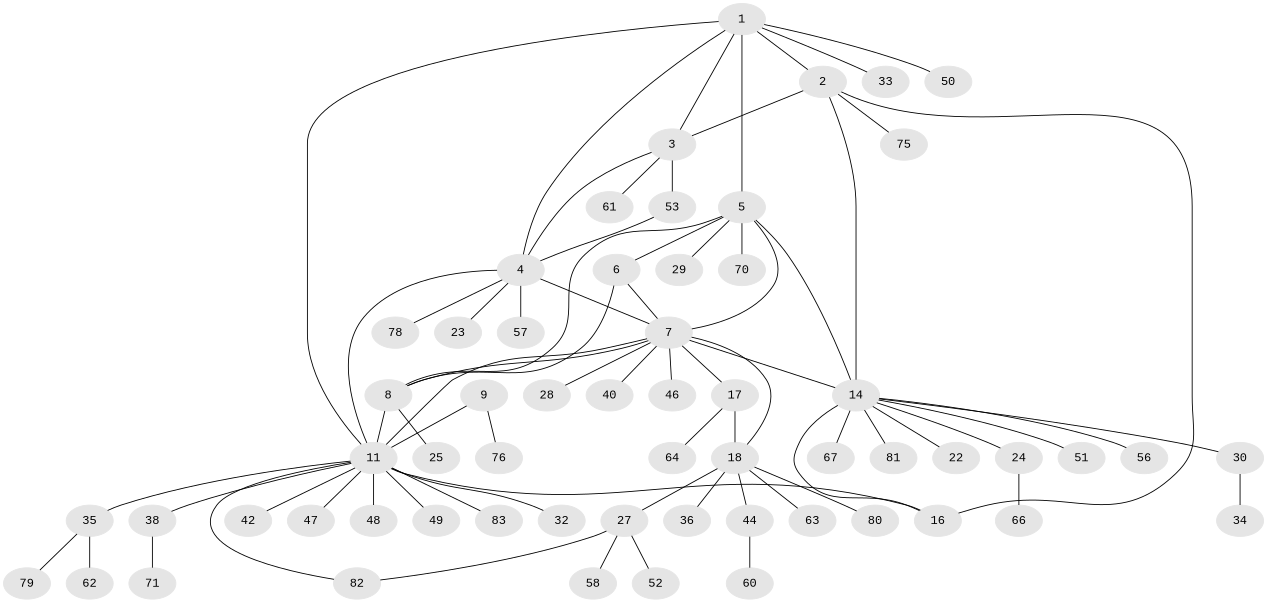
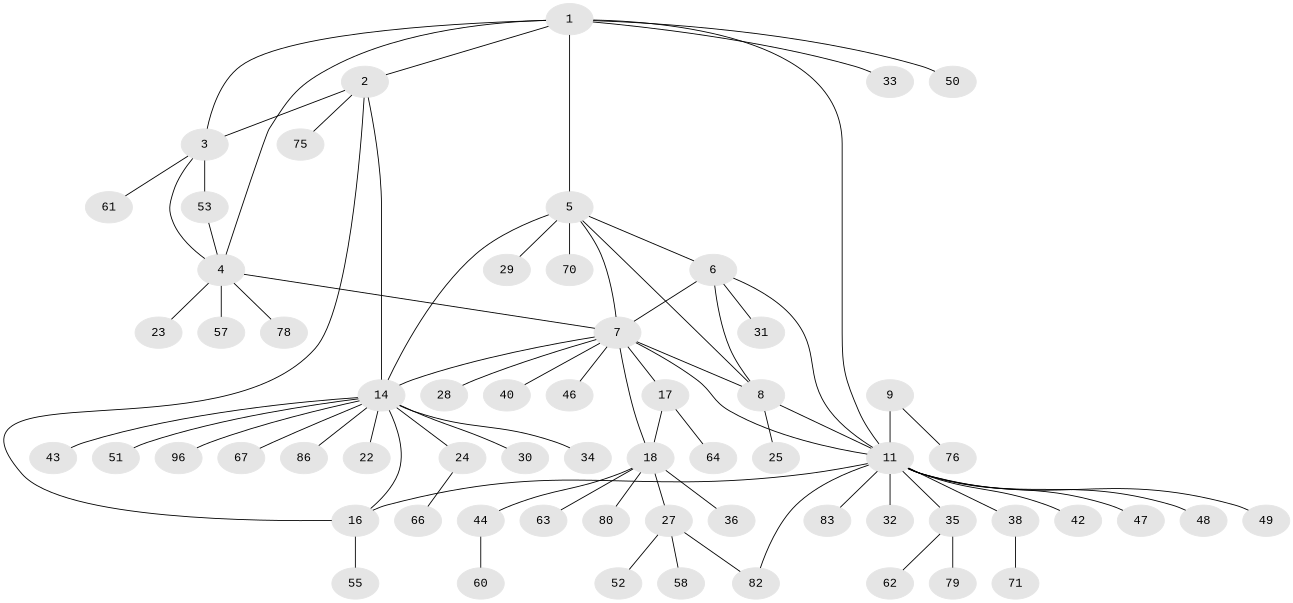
edge "4" -- "11": now "6" -- "11"
node "31": added
node "43": added
node "81": label "81" -> "86"
node "56": label "56" -> "96"
edge "30" -- "34": now "14" -- "34"
node "55": added
